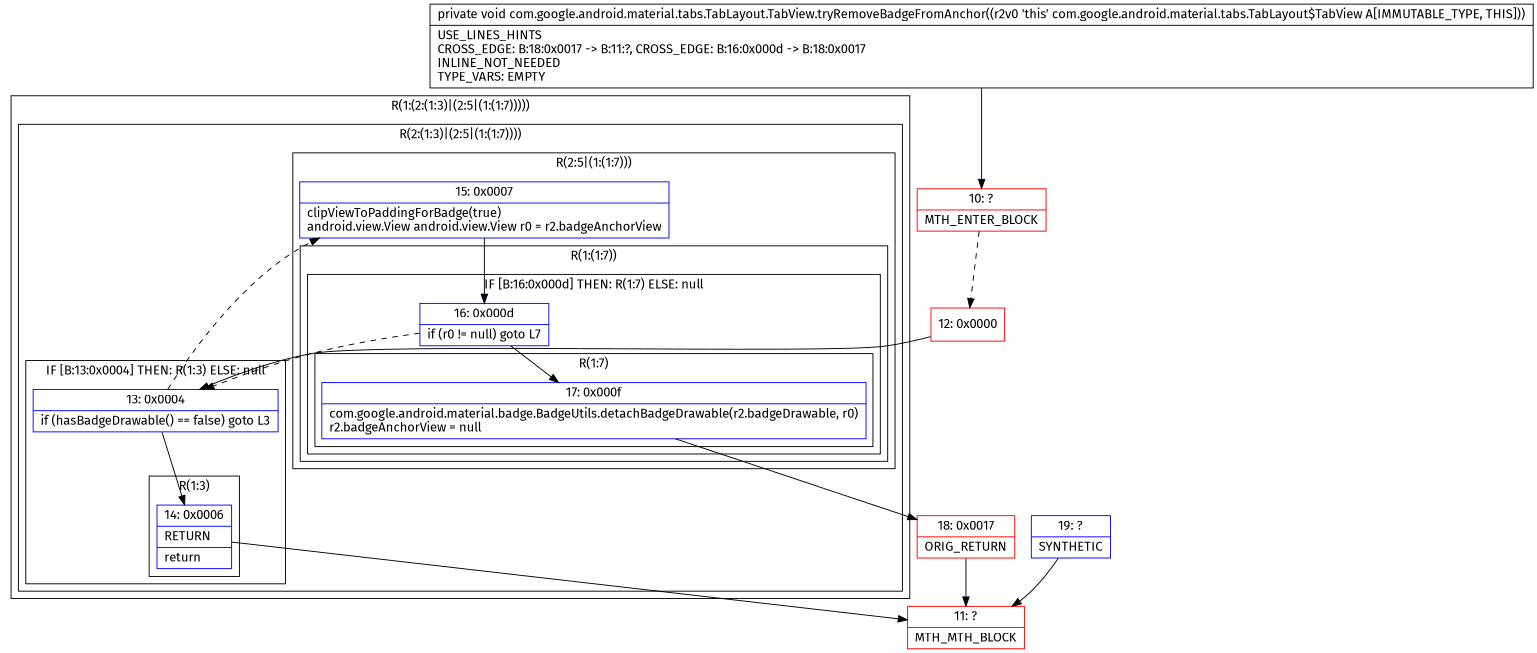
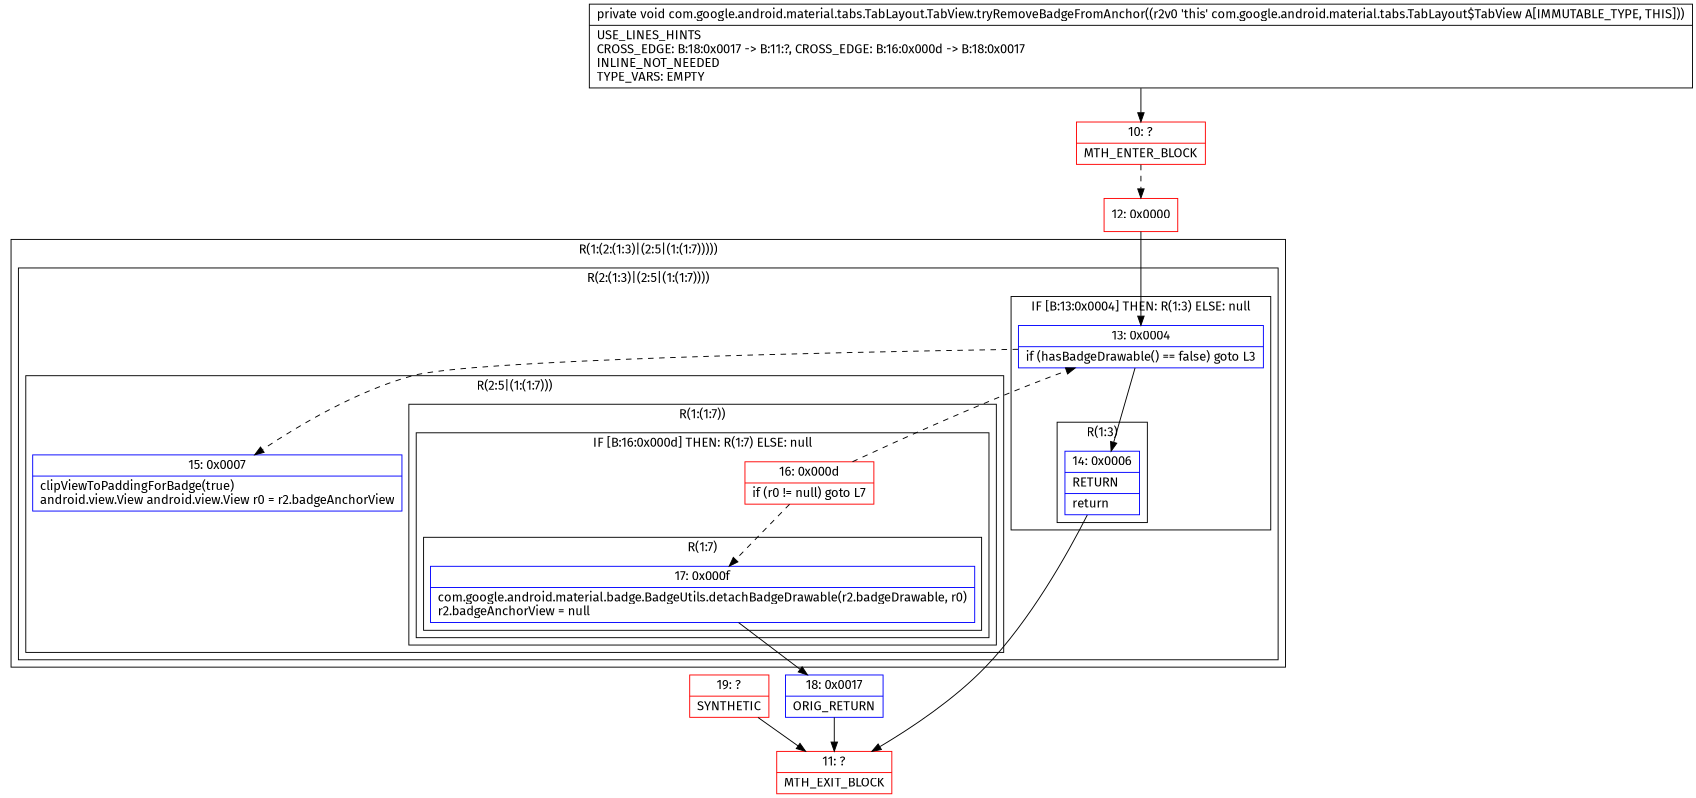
edge "15: 0x0007" -> "16: 0x000d": removed
node "16: 0x000d": color blue -> red
edge "16: 0x000d" -> "17: 0x000f": style solid -> dashed
node "18: 0x0017": color red -> blue
node "19: ?": color blue -> red
node "11: ?": text "MTH_MTH_BLOCK" -> "MTH_EXIT_BLOCK"
